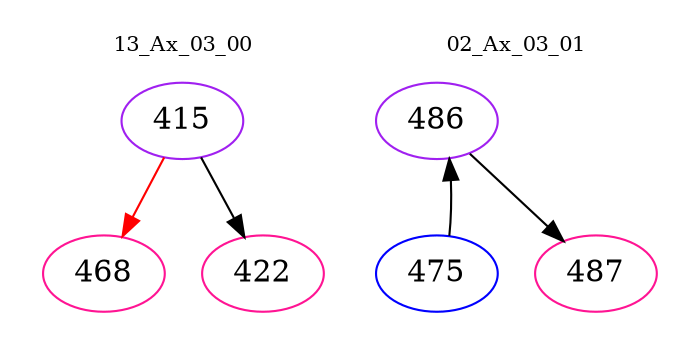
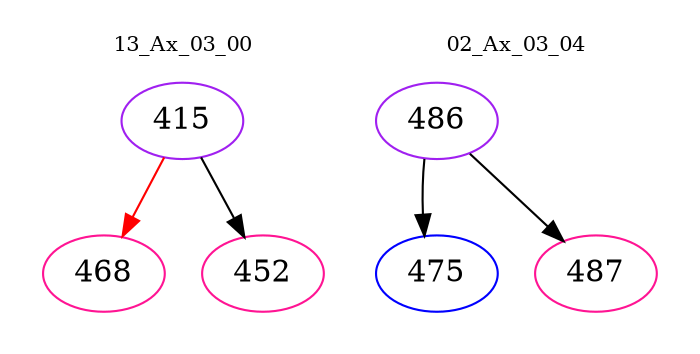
cluster "02_Ax_03_01": label "02_Ax_03_01" -> "02_Ax_03_04"
edge "475" -> "486": reversed
node "422": label "422" -> "452"
